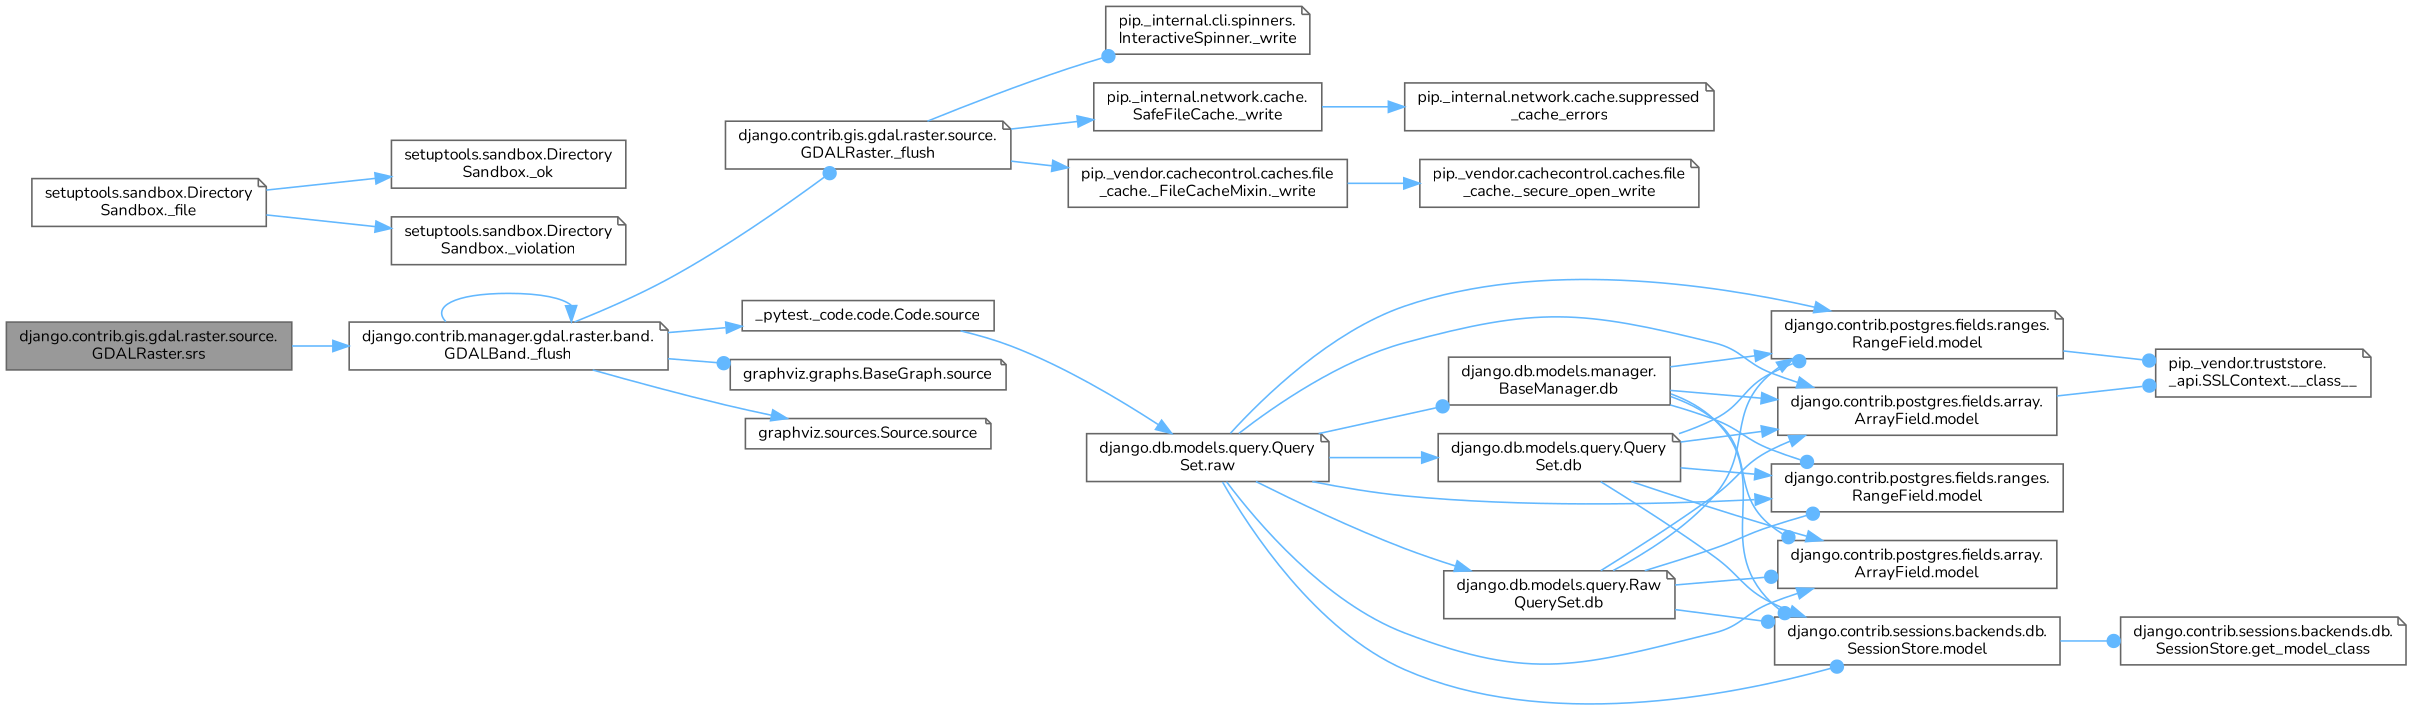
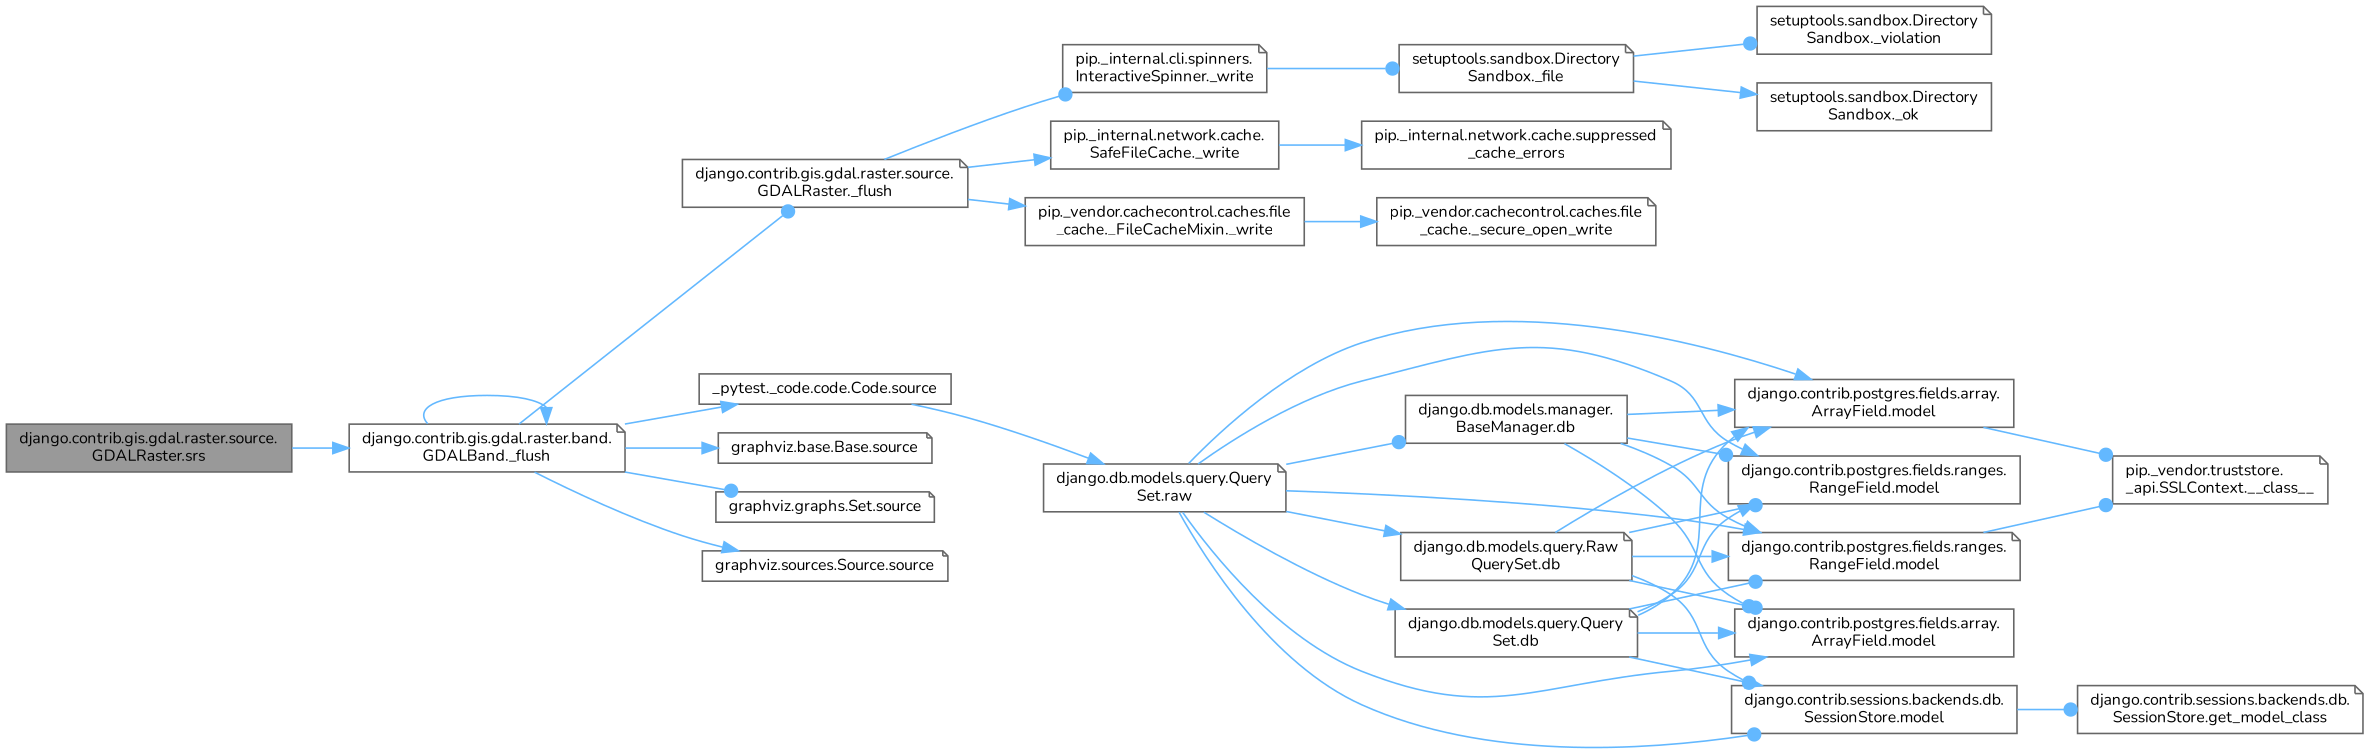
edge "pip._internal.cli.spinners. InteractiveSpinner._write" -> "setuptools.sandbox.Directory Sandbox._file": added
edge "setuptools.sandbox.Directory Sandbox._file" -> "setuptools.sandbox.Directory Sandbox._violation": arrowhead normal -> dot
node "django.contrib.manager.gdal.raster.band. GDALBand._flush": label "django.contrib.manager.gdal.raster.band. GDALBand._flush" -> "django.contrib.gis.gdal.raster.band. GDALBand._flush"
node "graphviz.graphs.BaseGraph.source": label "graphviz.graphs.BaseGraph.source" -> "graphviz.graphs.Set.source"
node "graphviz.base.Base.source": added
edge "django.db.models.manager. BaseManager.db" -> "django.contrib.sessions.backends.db. SessionStore.model": removed
